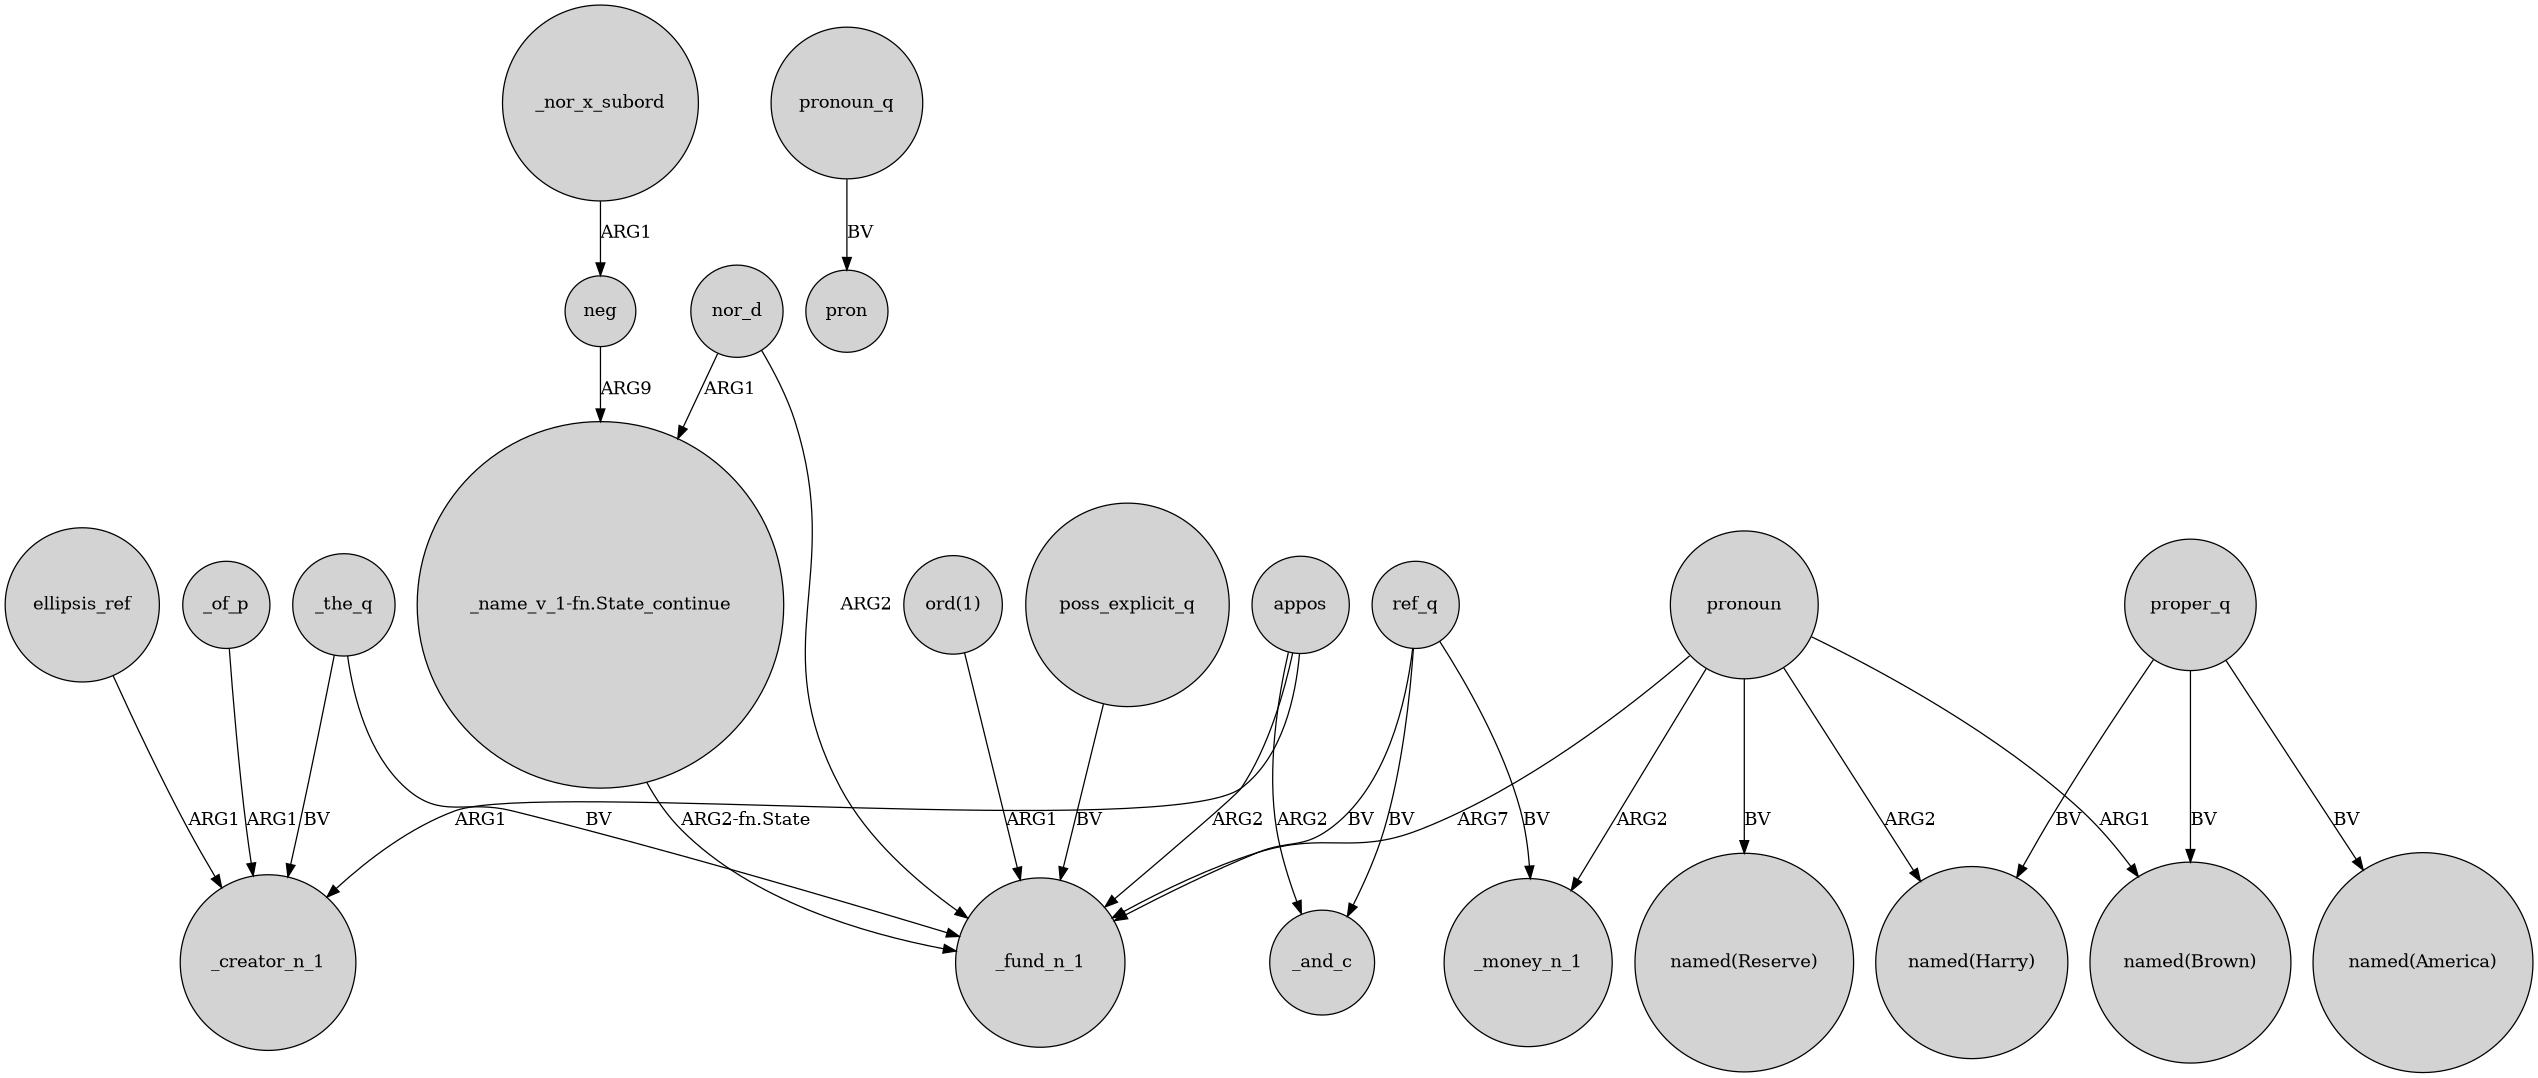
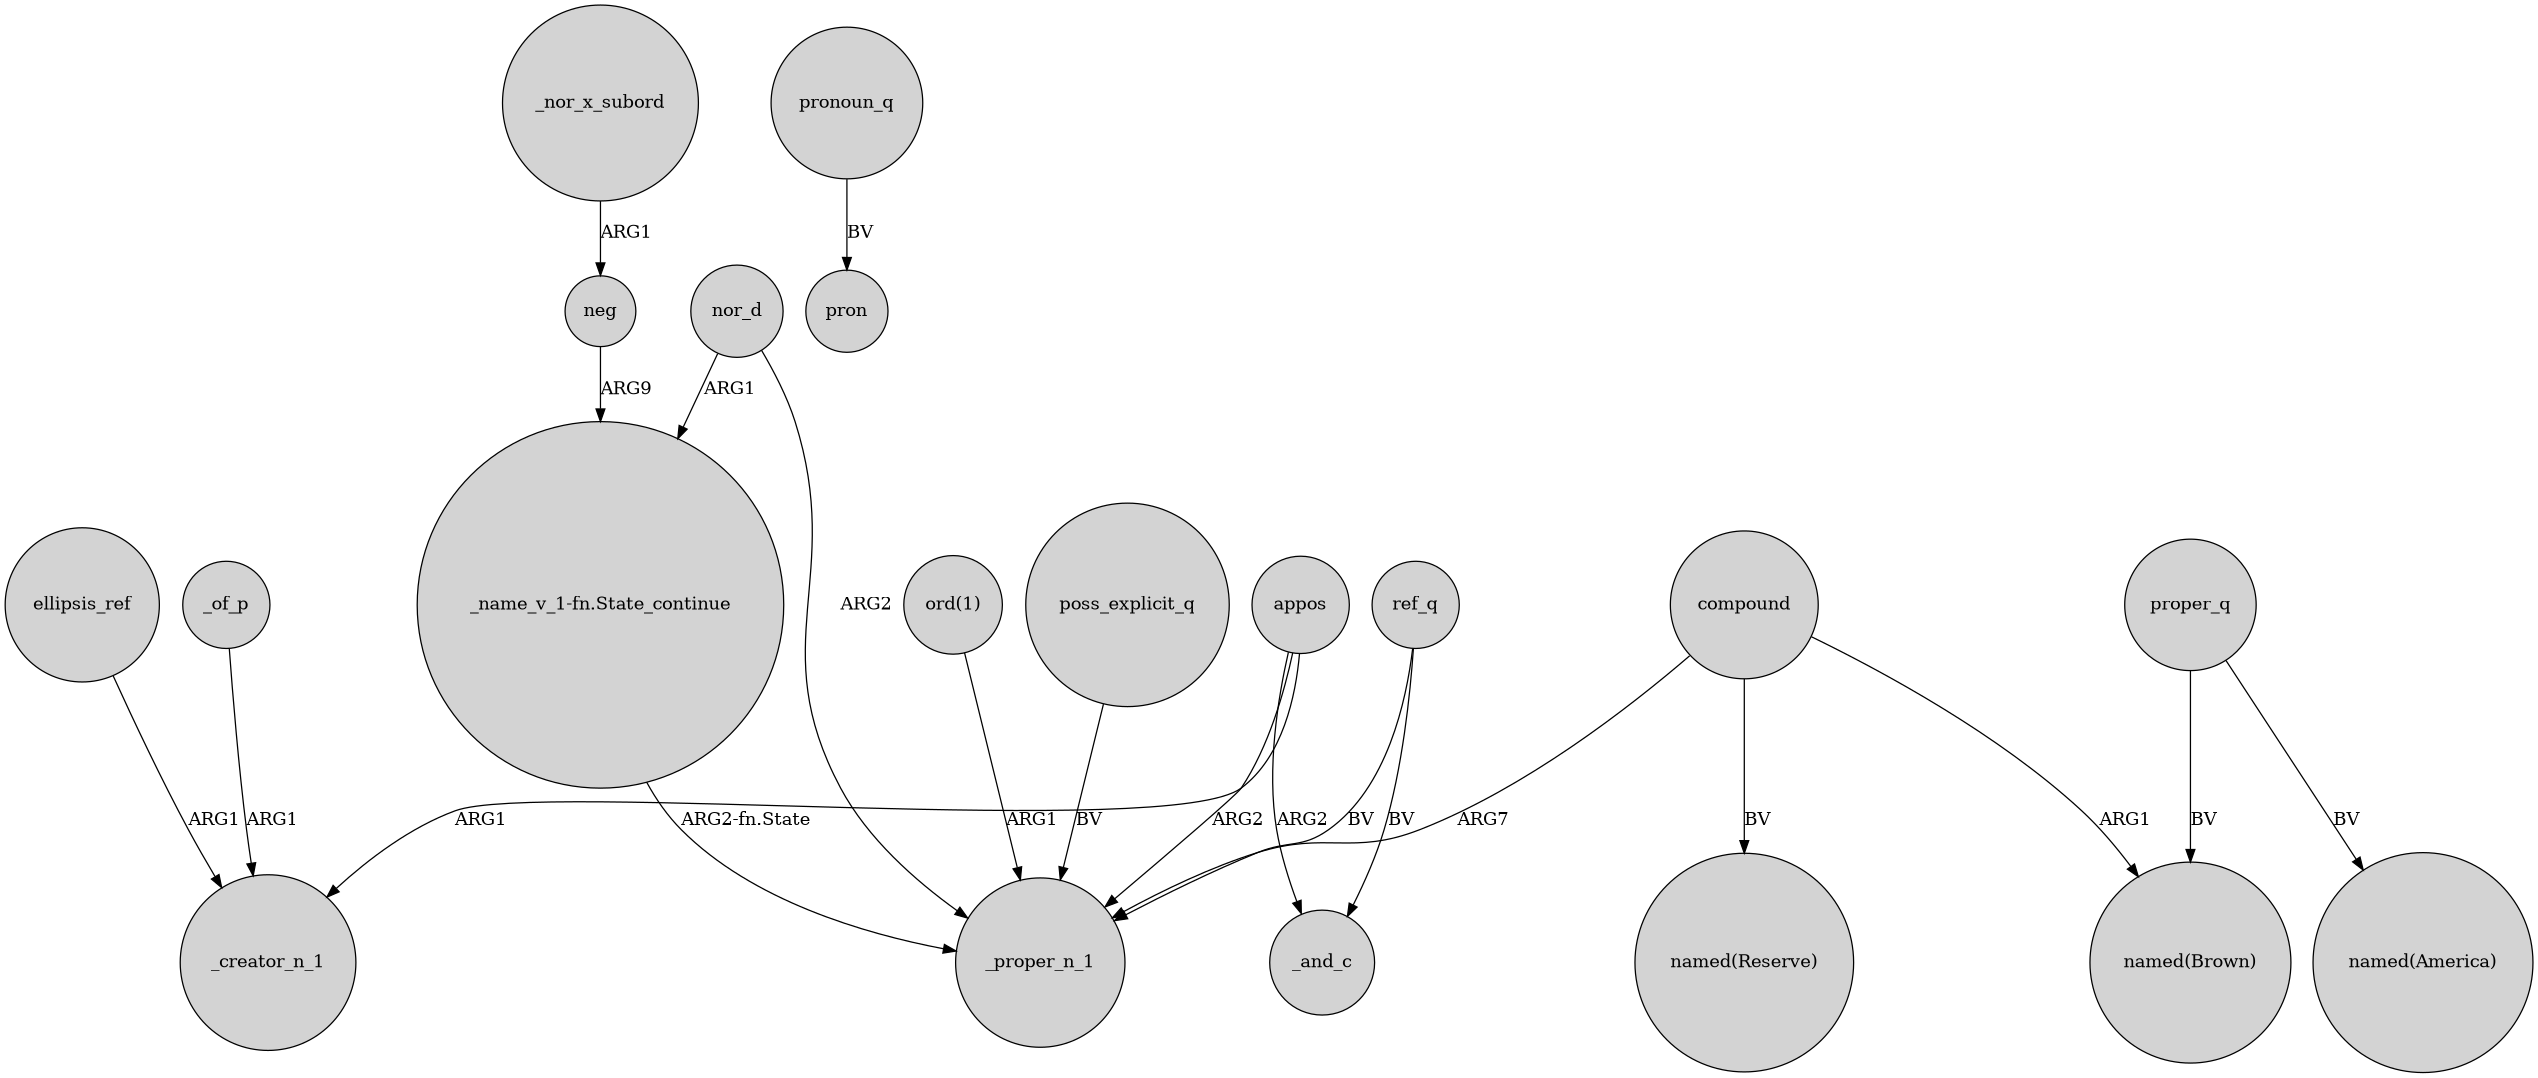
node "_the_q": removed
node "pronoun": label "pronoun" -> "compound"
node "_fund_n_1": label "_fund_n_1" -> "_proper_n_1"
node "_money_n_1": removed
node "named(Harry)": removed
